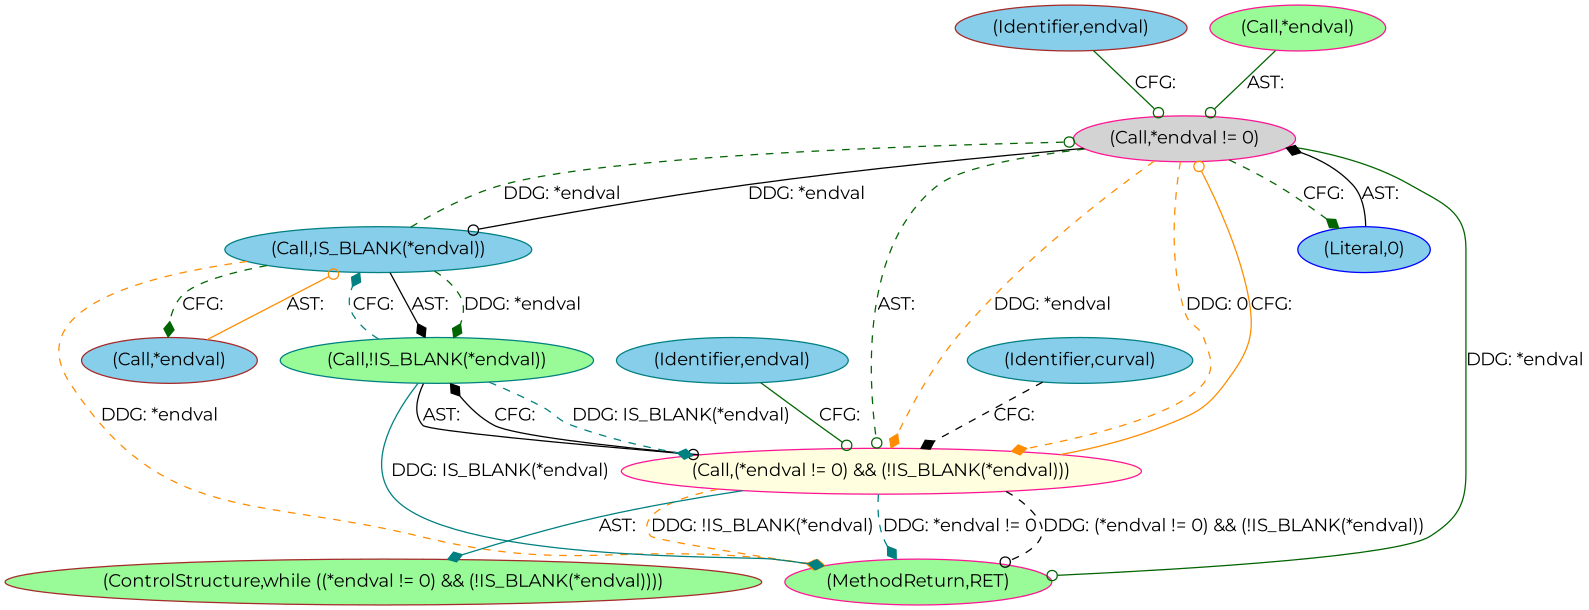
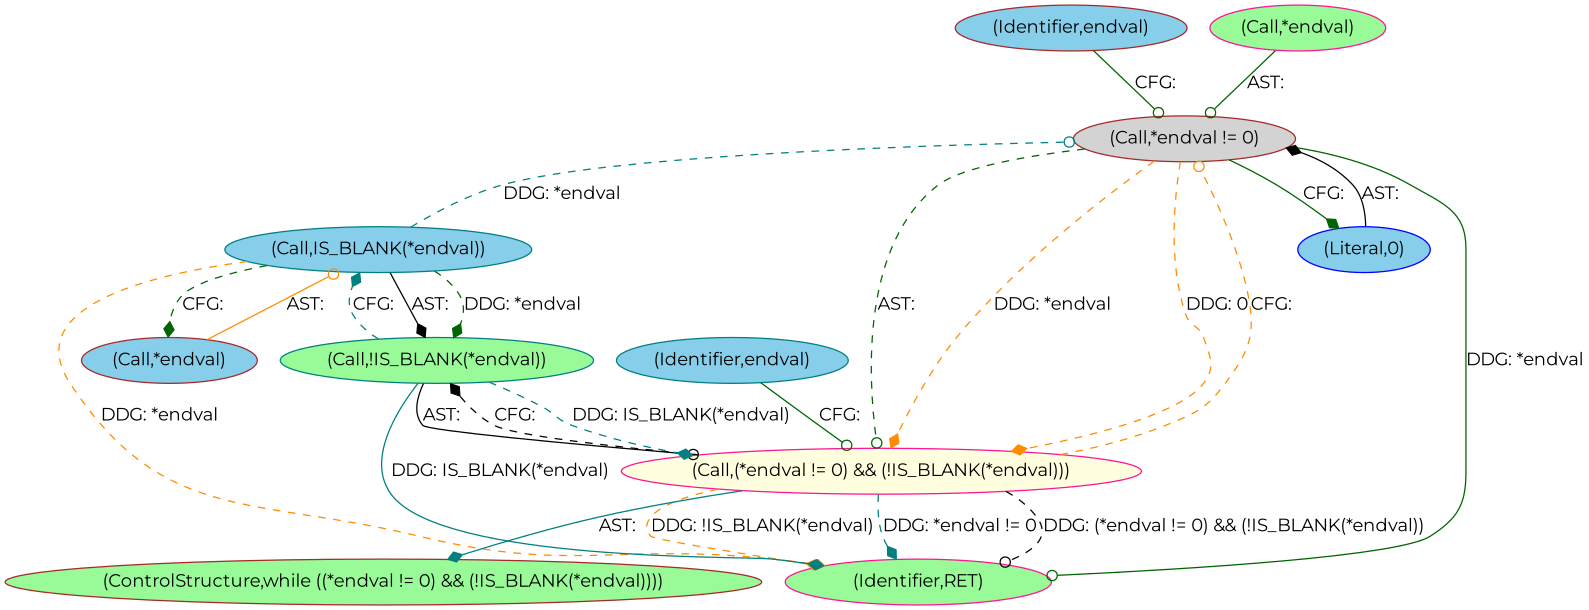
node "(Call,*endval != 0)": color deeppink -> brown
edge "(Call,IS_BLANK(*endval))" -> "(Call,*endval != 0)": color darkgreen -> teal
edge "(Call,*endval != 0)" -> "(Call,IS_BLANK(*endval))": removed, label "DDG: *endval"
edge "(Call,*endval != 0)" -> "(Literal,0)": style dashed -> solid
node "(Identifier,curval)": removed
edge "(Call,(*endval != 0) && (!IS_BLANK(*endval)))" -> "(Call,*endval != 0)": style solid -> dashed
edge "(Call,(*endval != 0) && (!IS_BLANK(*endval)))" -> "(Call,!IS_BLANK(*endval))": style solid -> dashed
node "(MethodReturn,RET)": label "(MethodReturn,RET)" -> "(Identifier,RET)"
